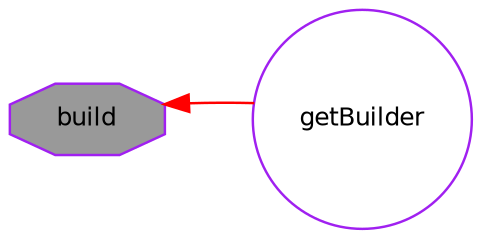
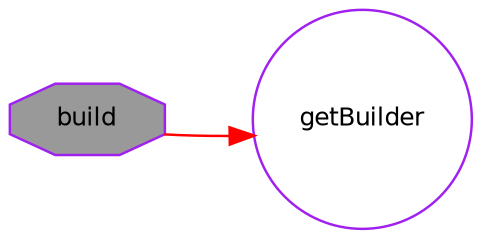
edge "getBuilder" -> "build": reversed
